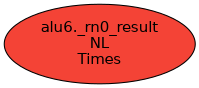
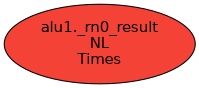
node "alu6._rn0_result NL Times": label "alu6._rn0_result NL Times" -> "alu1._rn0_result NL Times"
